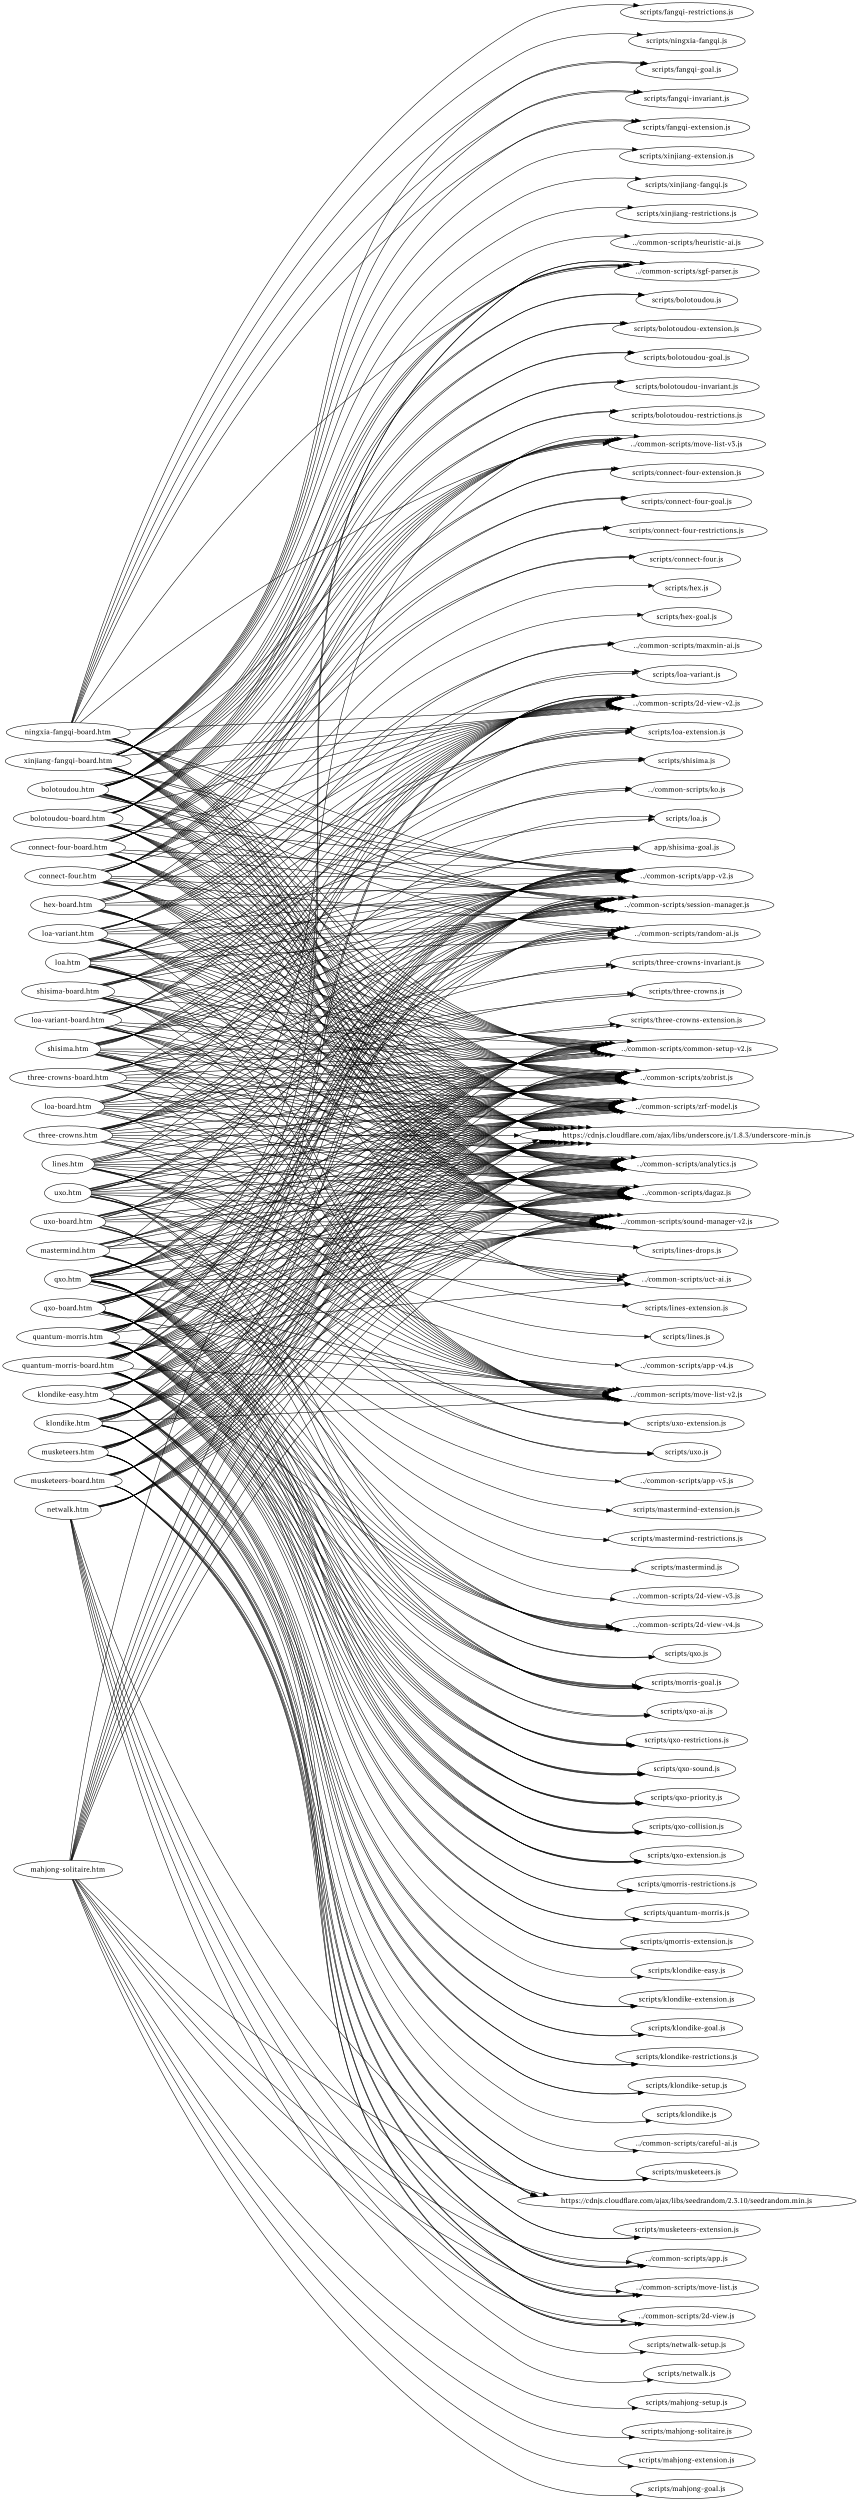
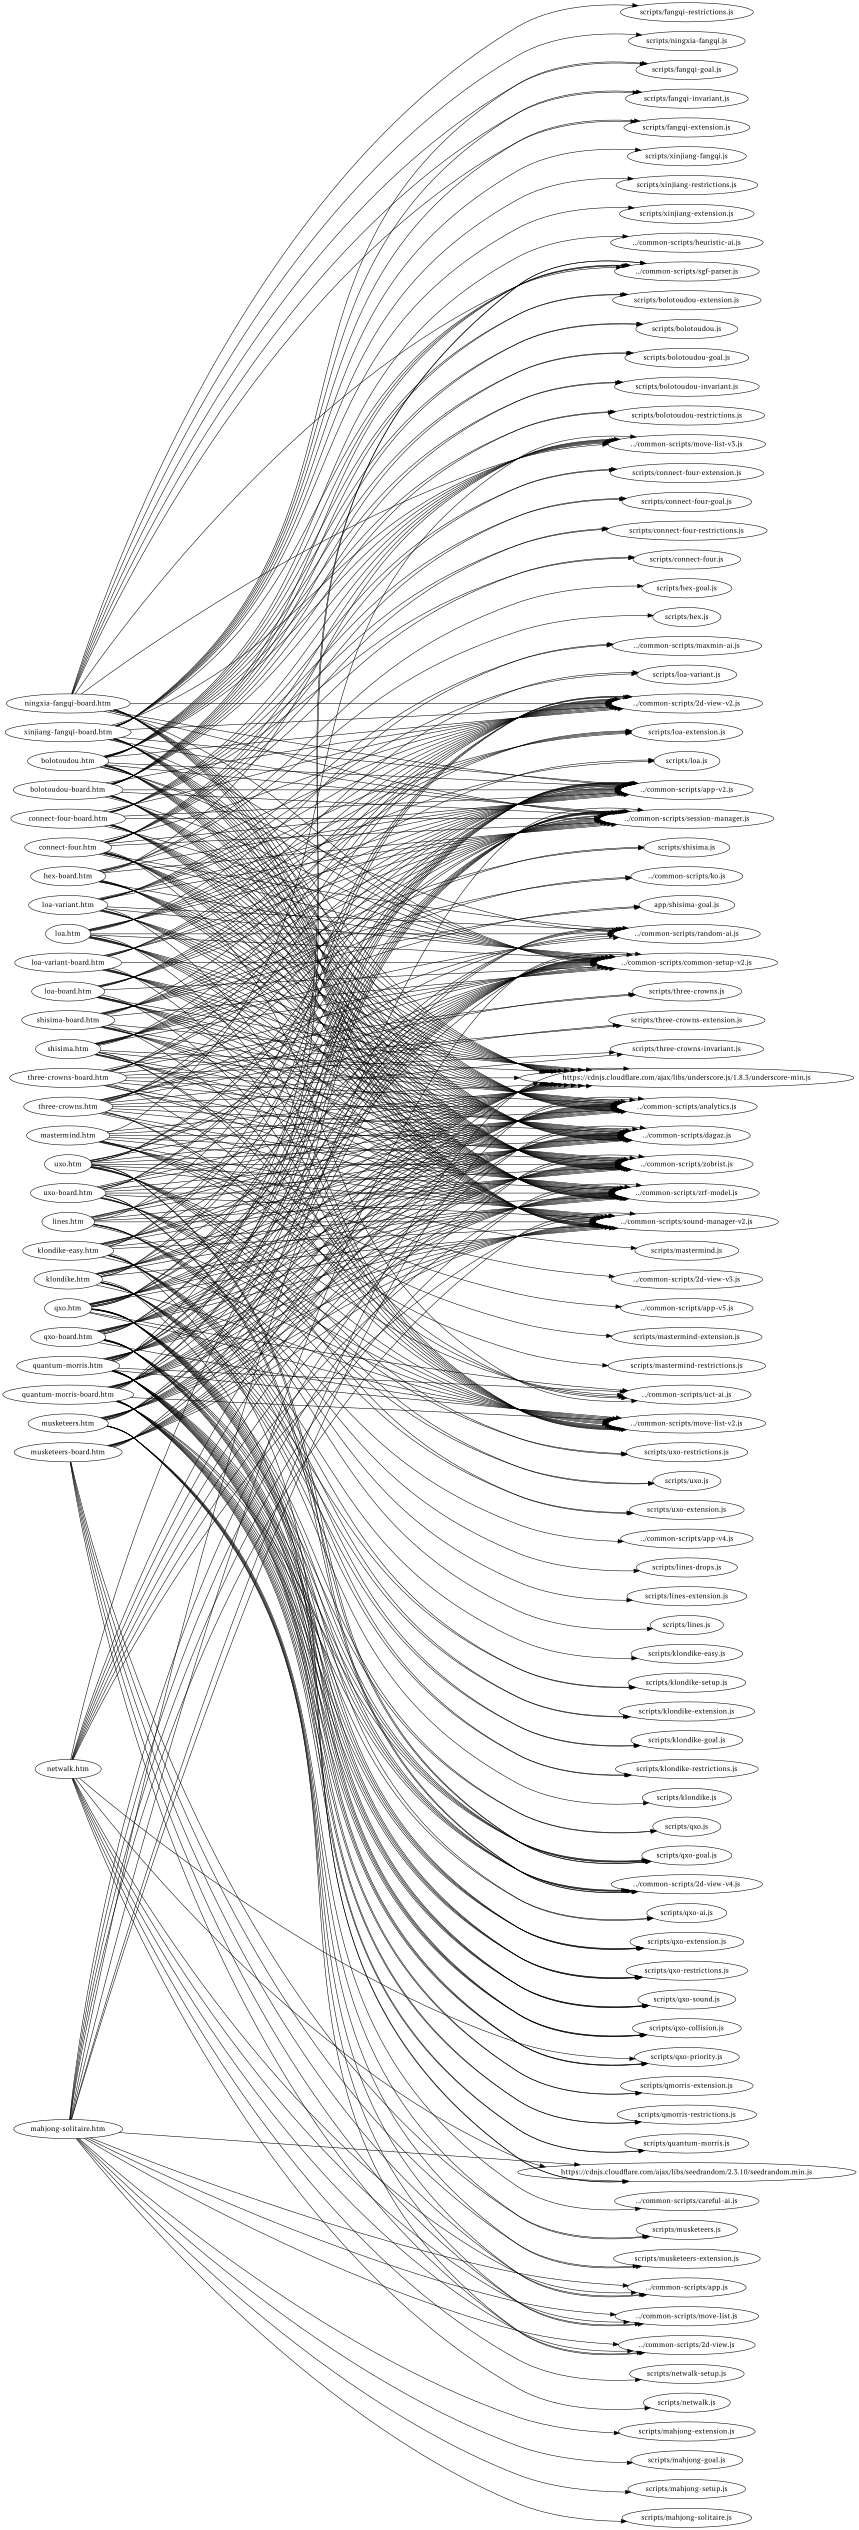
edge "lines.htm" -> "../common-scripts/app-v2.js": now "loa-board.htm" -> "../common-scripts/app-v2.js"
node "scripts/uxo-restrictions.js": added
edge "qxo.htm" -> "scripts/qxo-priority.js": now "netwalk.htm" -> "scripts/qxo-priority.js"
node "scripts/morris-goal.js": label "scripts/morris-goal.js" -> "scripts/qxo-goal.js"
